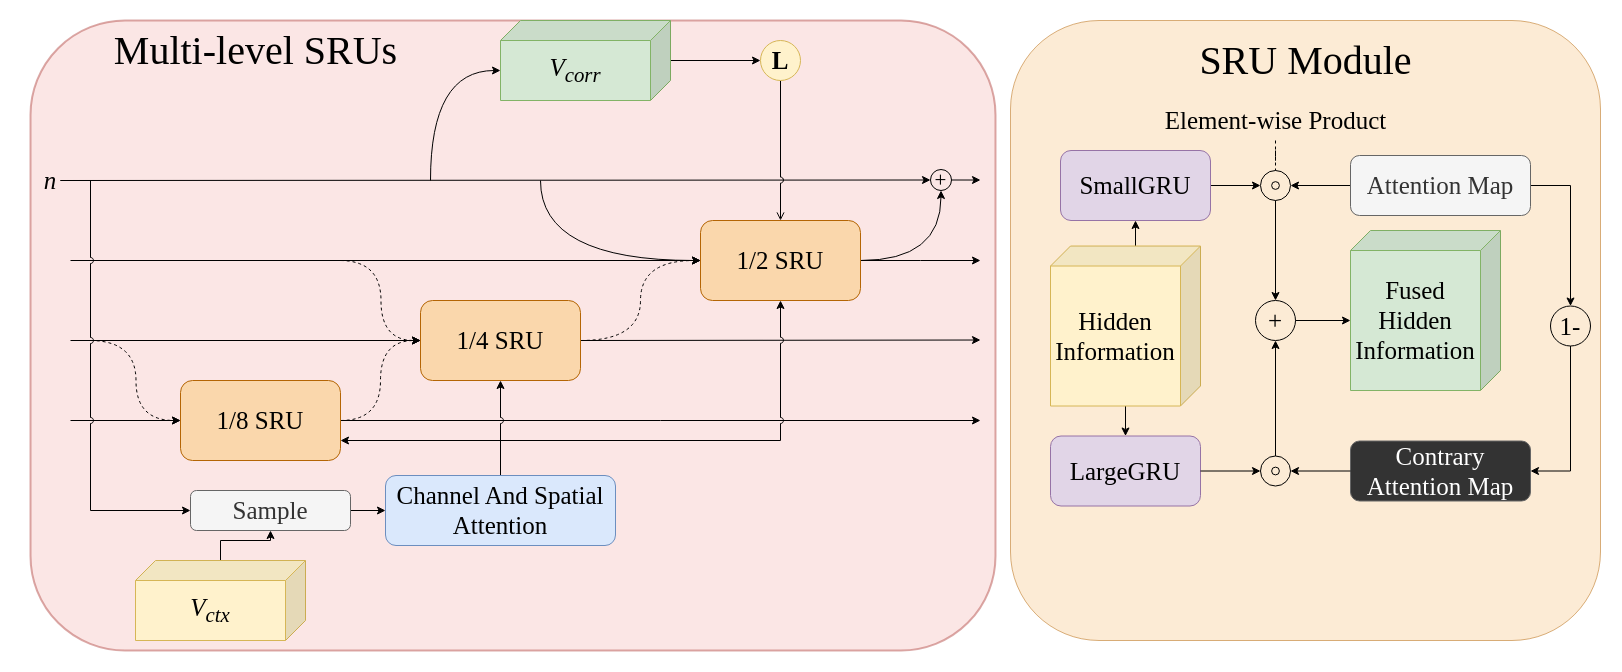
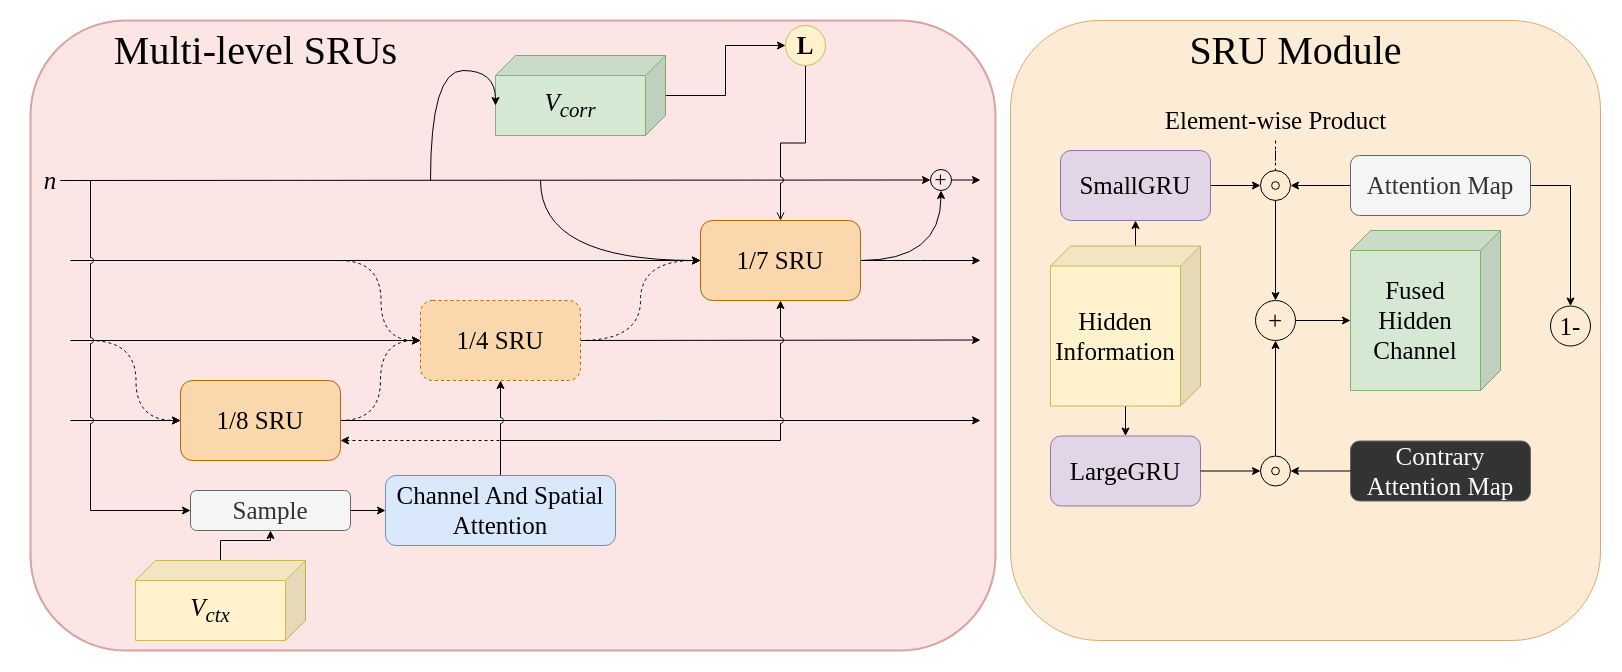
node "Vcorr": moved (586, 61) -> (581, 96)
node "L": moved (781, 61) -> (806, 46)
node "SRU Module": moved (1306, 61) -> (1296, 51)
node "1/2 SRU": label "1/2 SRU" -> "1/7 SRU"
node "Fused Hidden Information": label "Fused Hidden Information" -> "Fused Hidden Channel"
node "1/4 SRU": style solid -> dashed
edge "1-" -> "Contrary Attention Map": removed
edge "Channel And Spatial Attention" -> "1/8 SRU": style solid -> dashed
